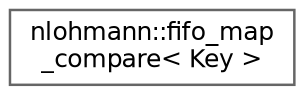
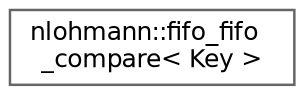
node "nlohmann::fifo_map _compare< Key >": label "nlohmann::fifo_map _compare< Key >" -> "nlohmann::fifo_fifo _compare< Key >"
